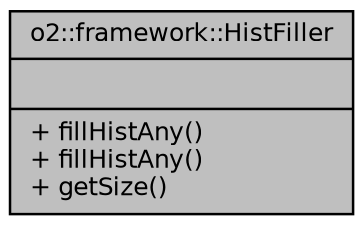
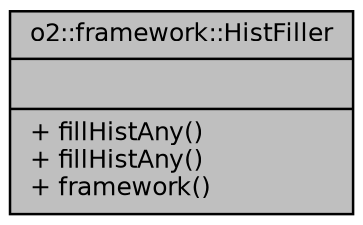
node "o2::framework::HistFiller": text "+ getSize()" -> "+ framework()"
